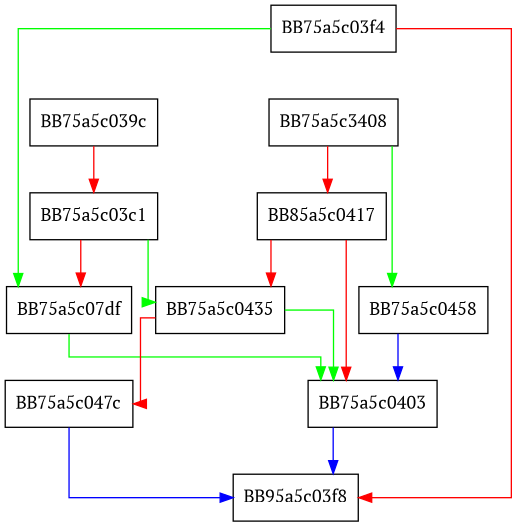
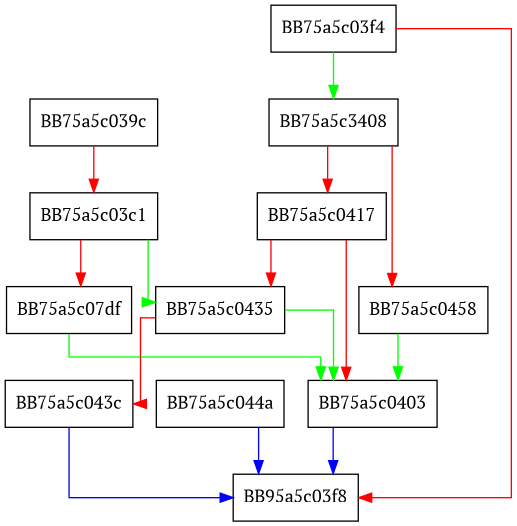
edge "BB75a5c03f4" -> "BB75a5c07df": now "BB75a5c03f4" -> "BB75a5c3408"
edge "BB75a5c3408" -> "BB75a5c0458": color green -> red
node "BB85a5c0417": label "BB85a5c0417" -> "BB75a5c0417"
edge "BB75a5c0458" -> "BB75a5c0403": color blue -> green
node "BB75a5c047c": label "BB75a5c047c" -> "BB75a5c043c"
node "BB75a5c044a": added
